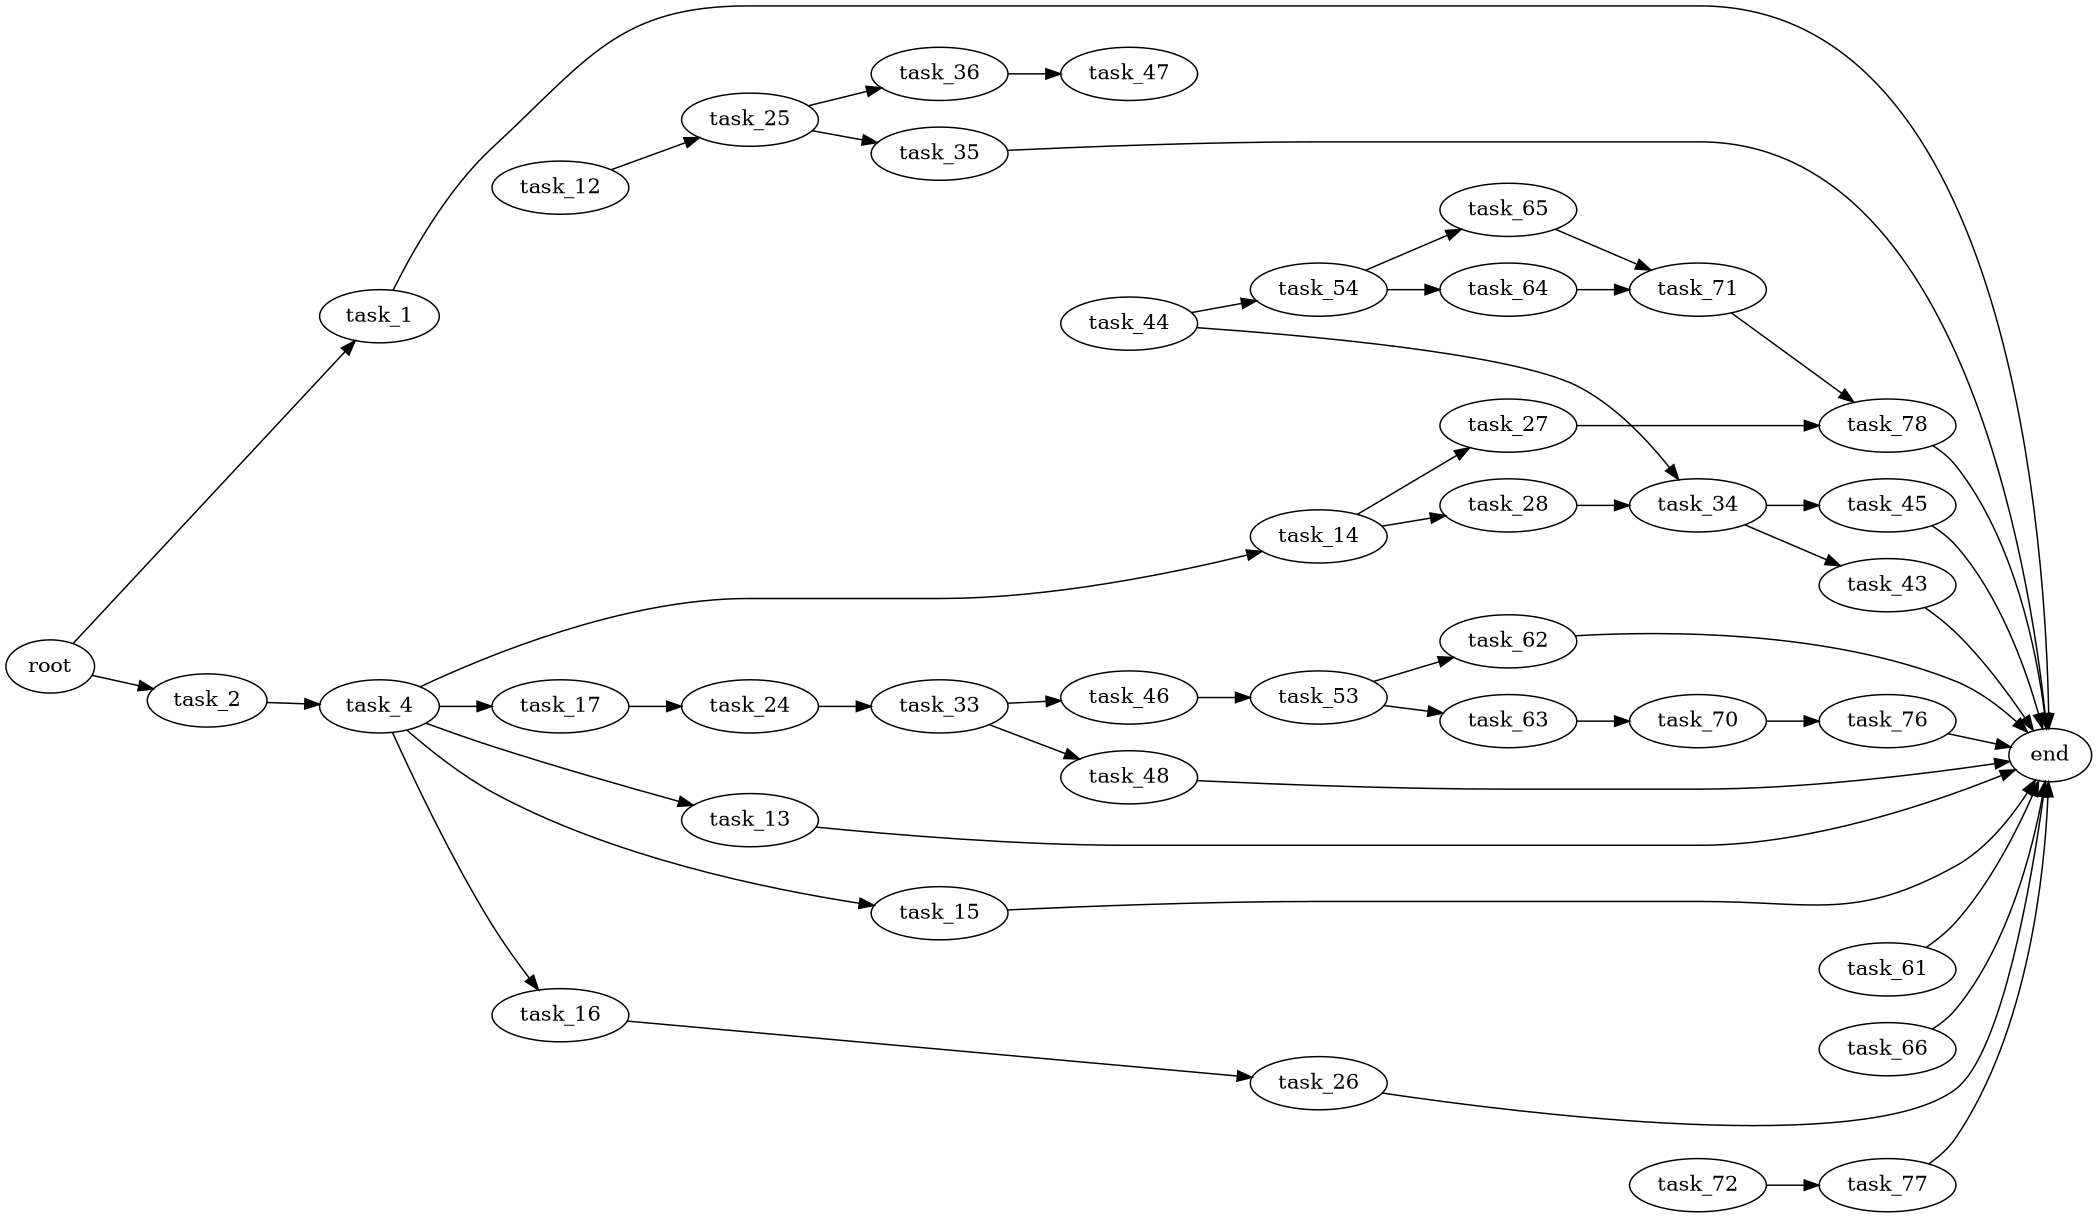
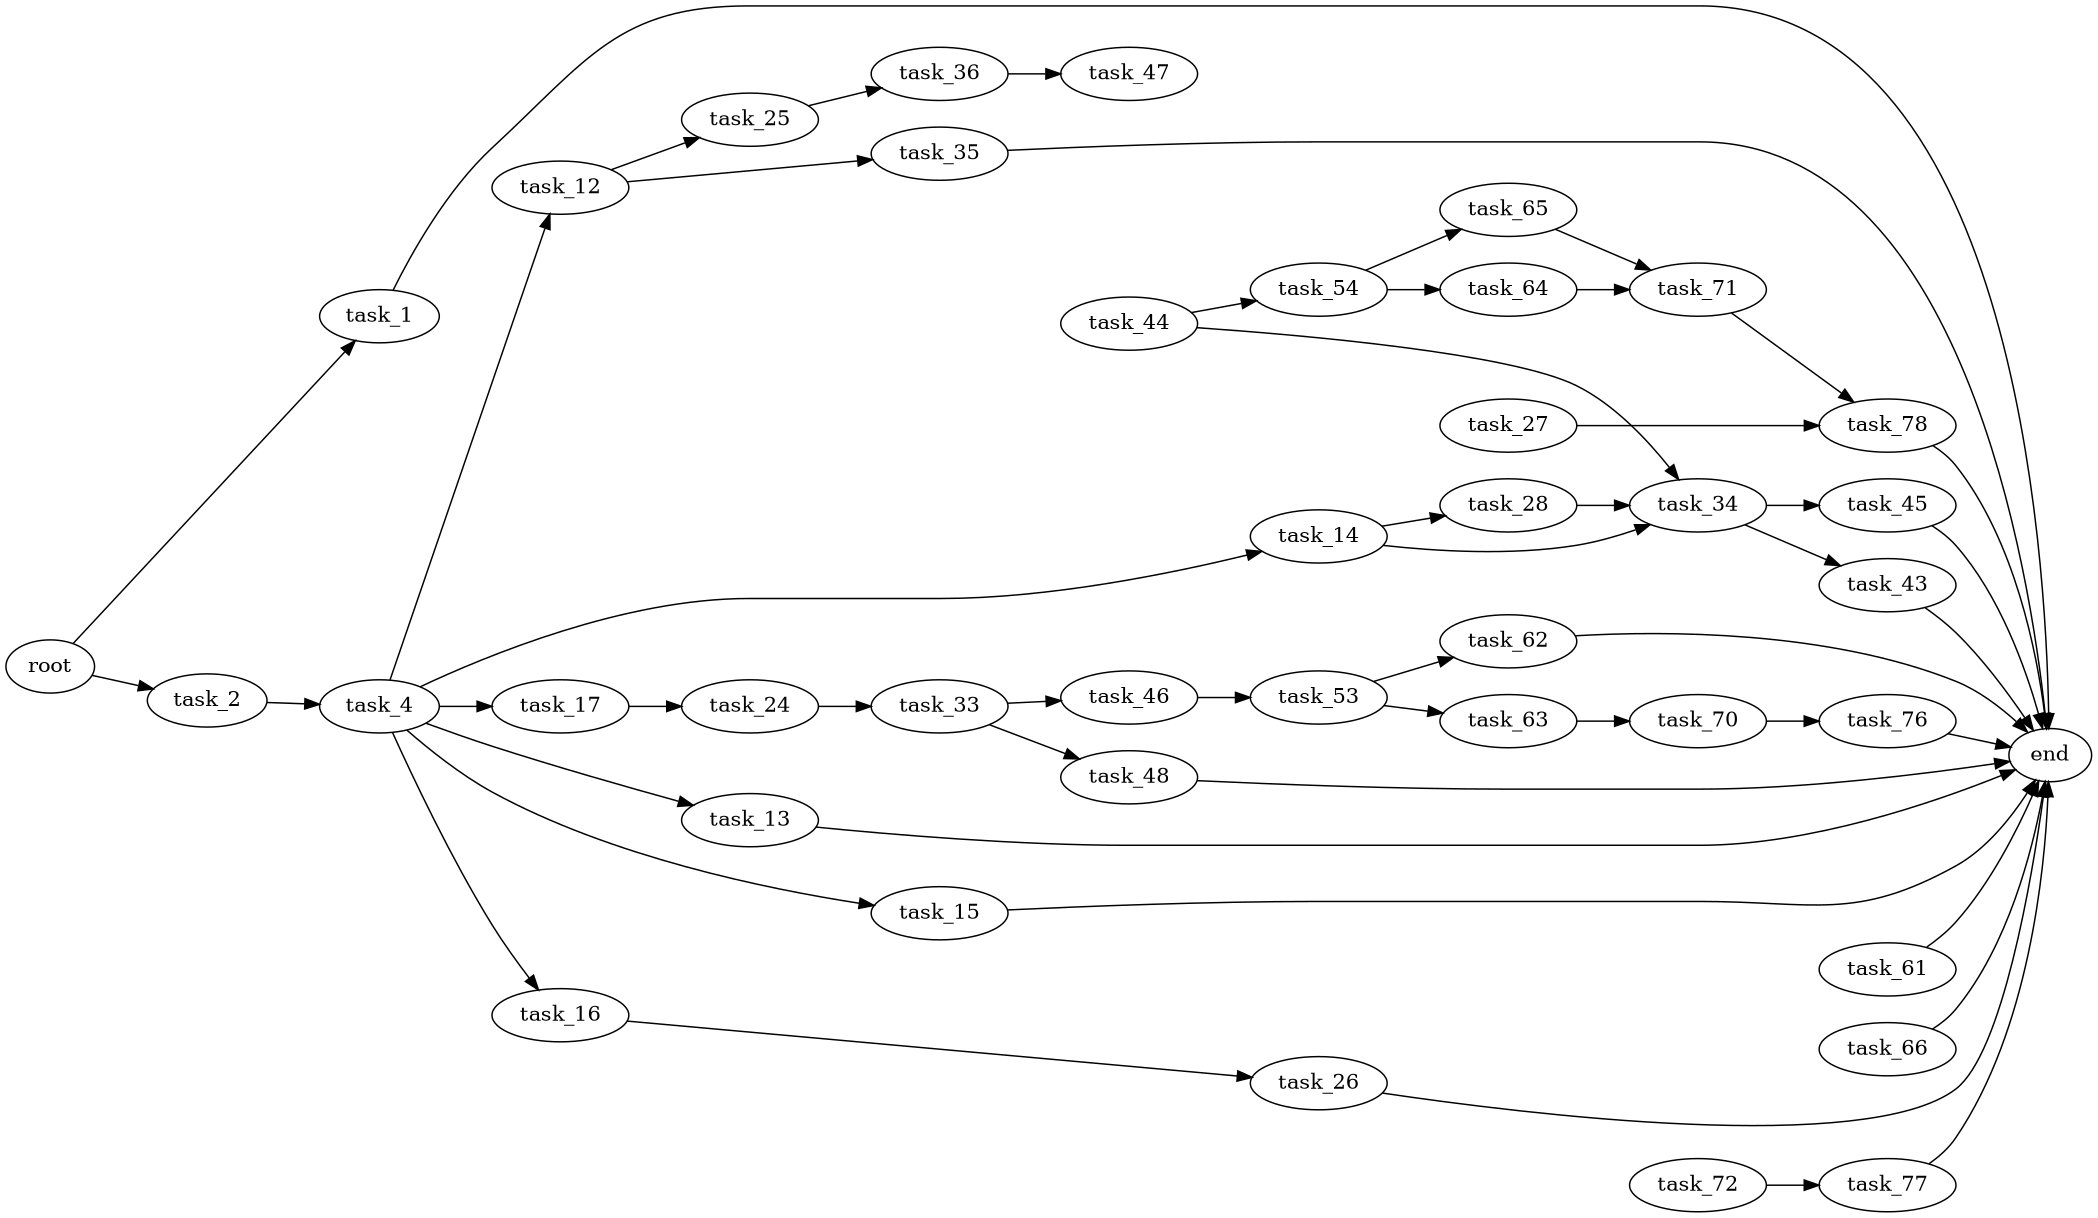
edge "task_25" -> "task_35": now "task_12" -> "task_35"
edge "task_4" -> "task_12": added
edge "task_14" -> "task_27": now "task_14" -> "task_34"
